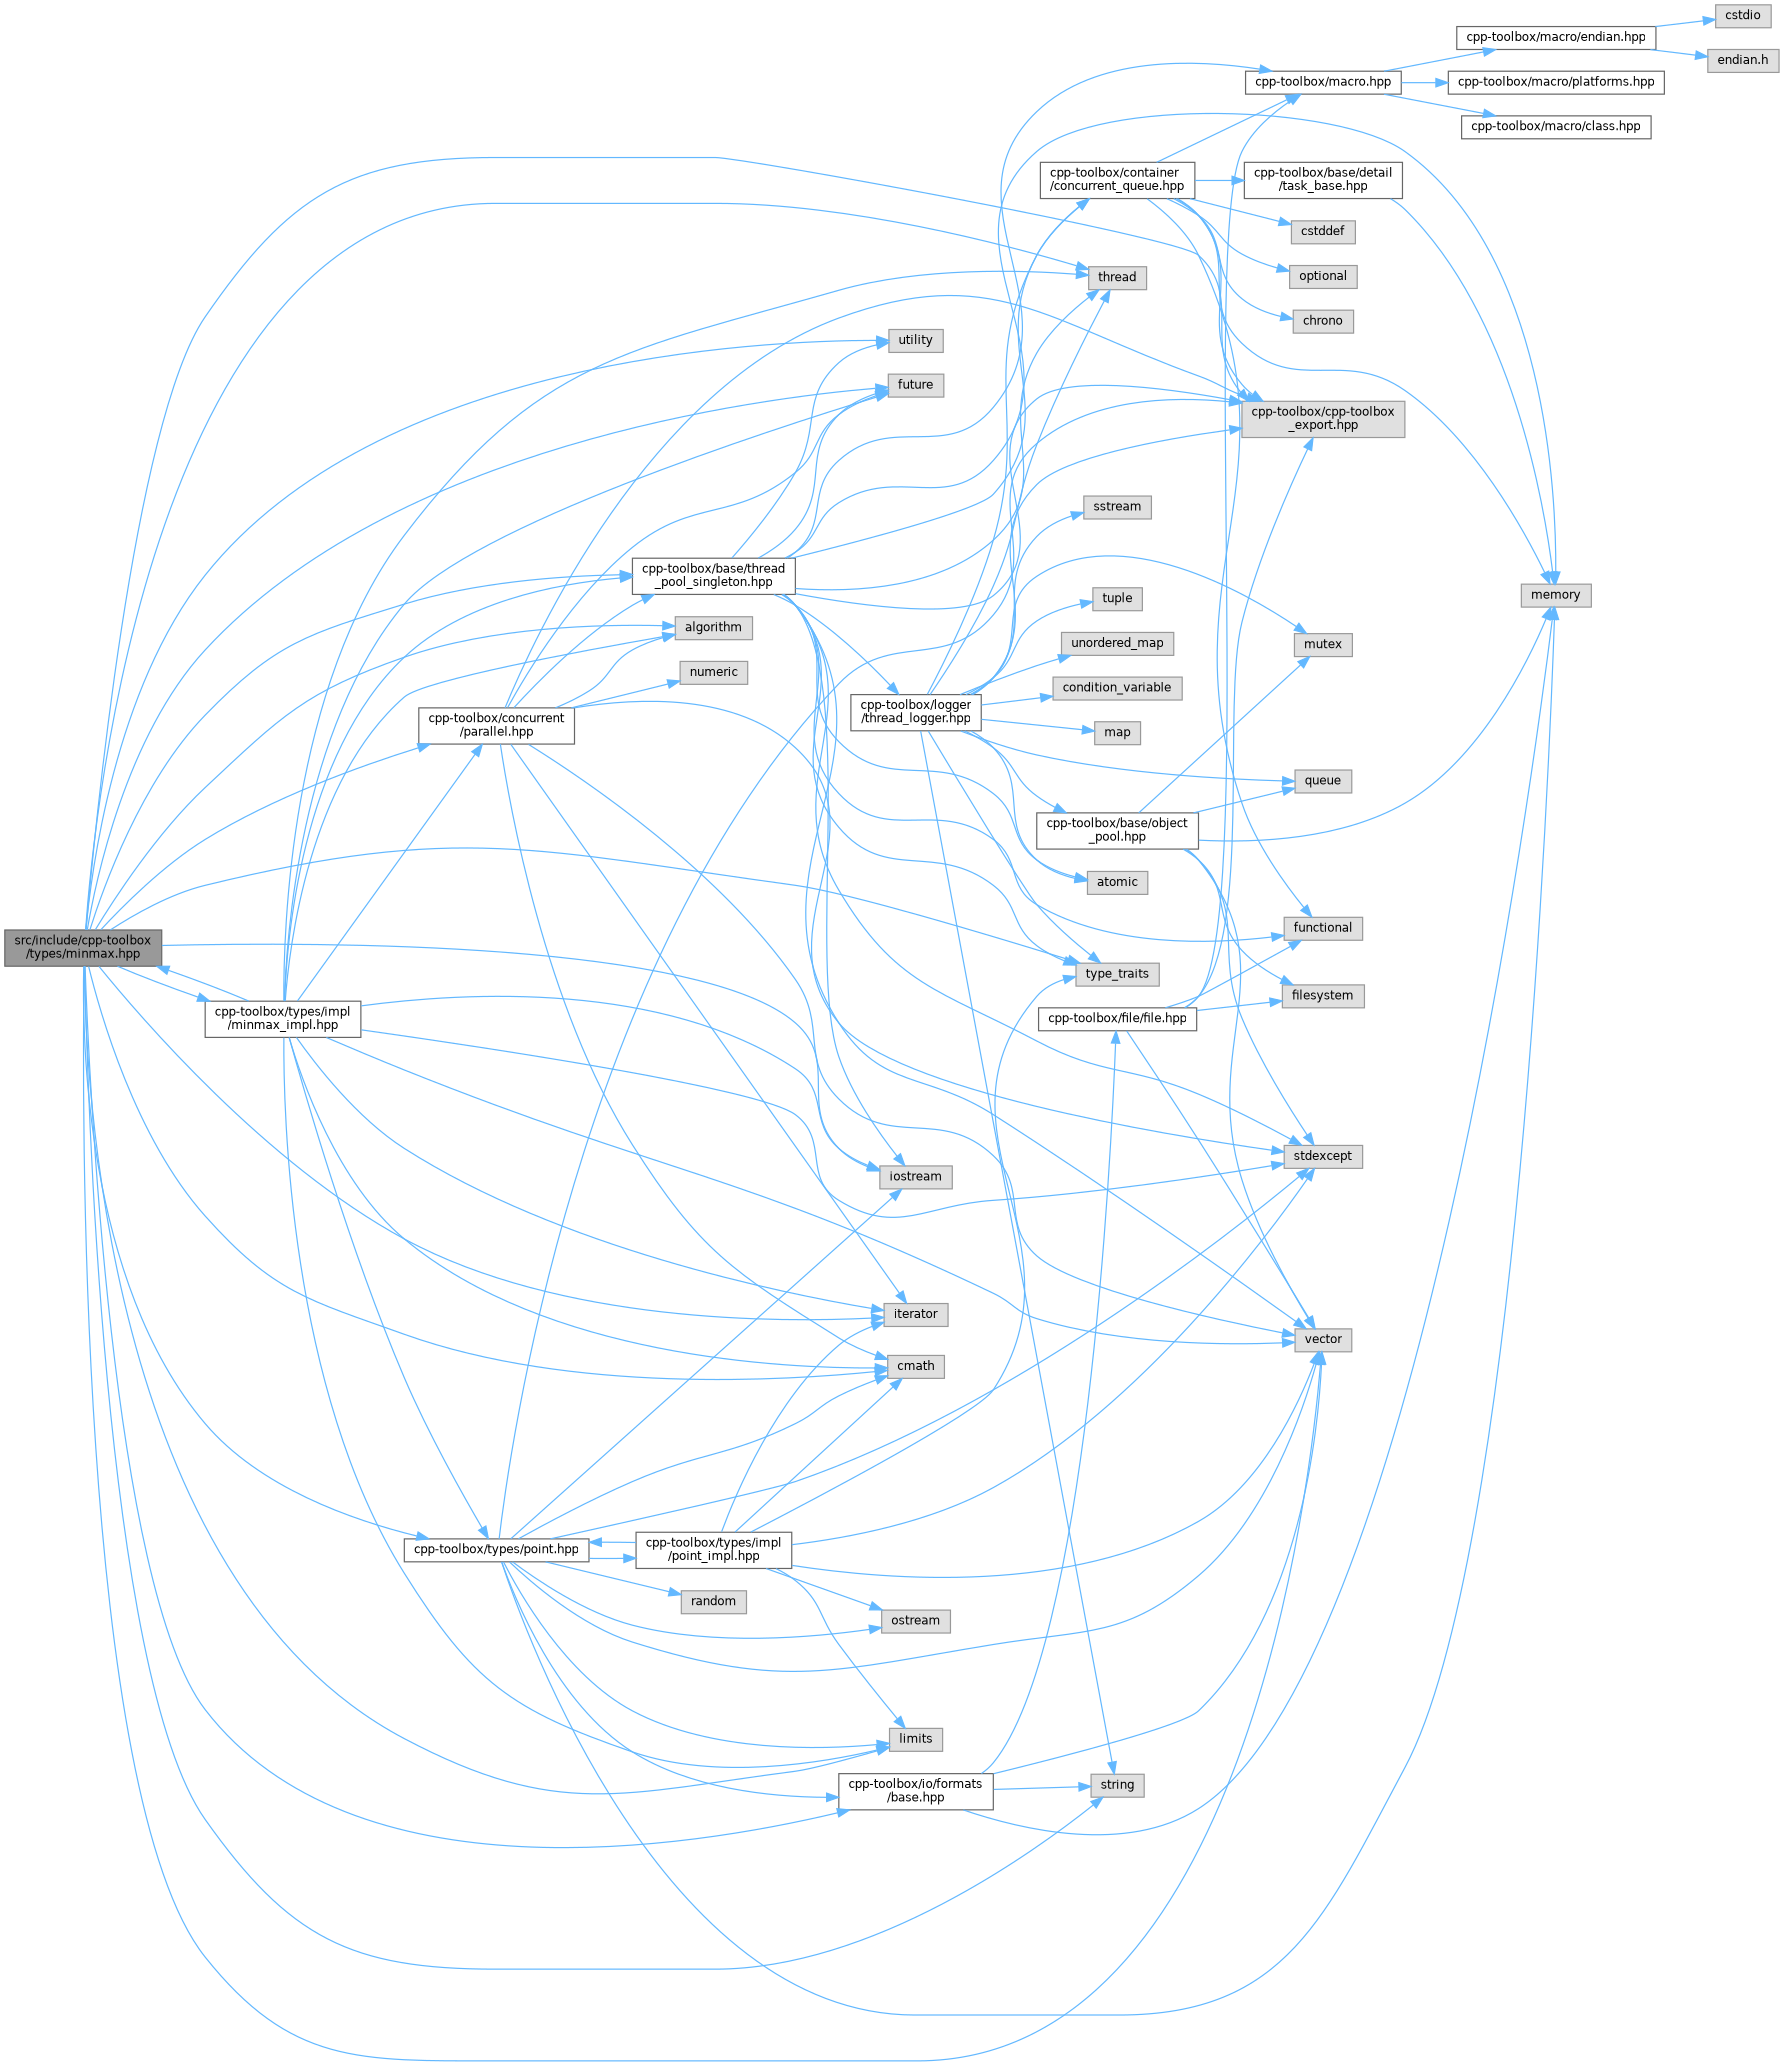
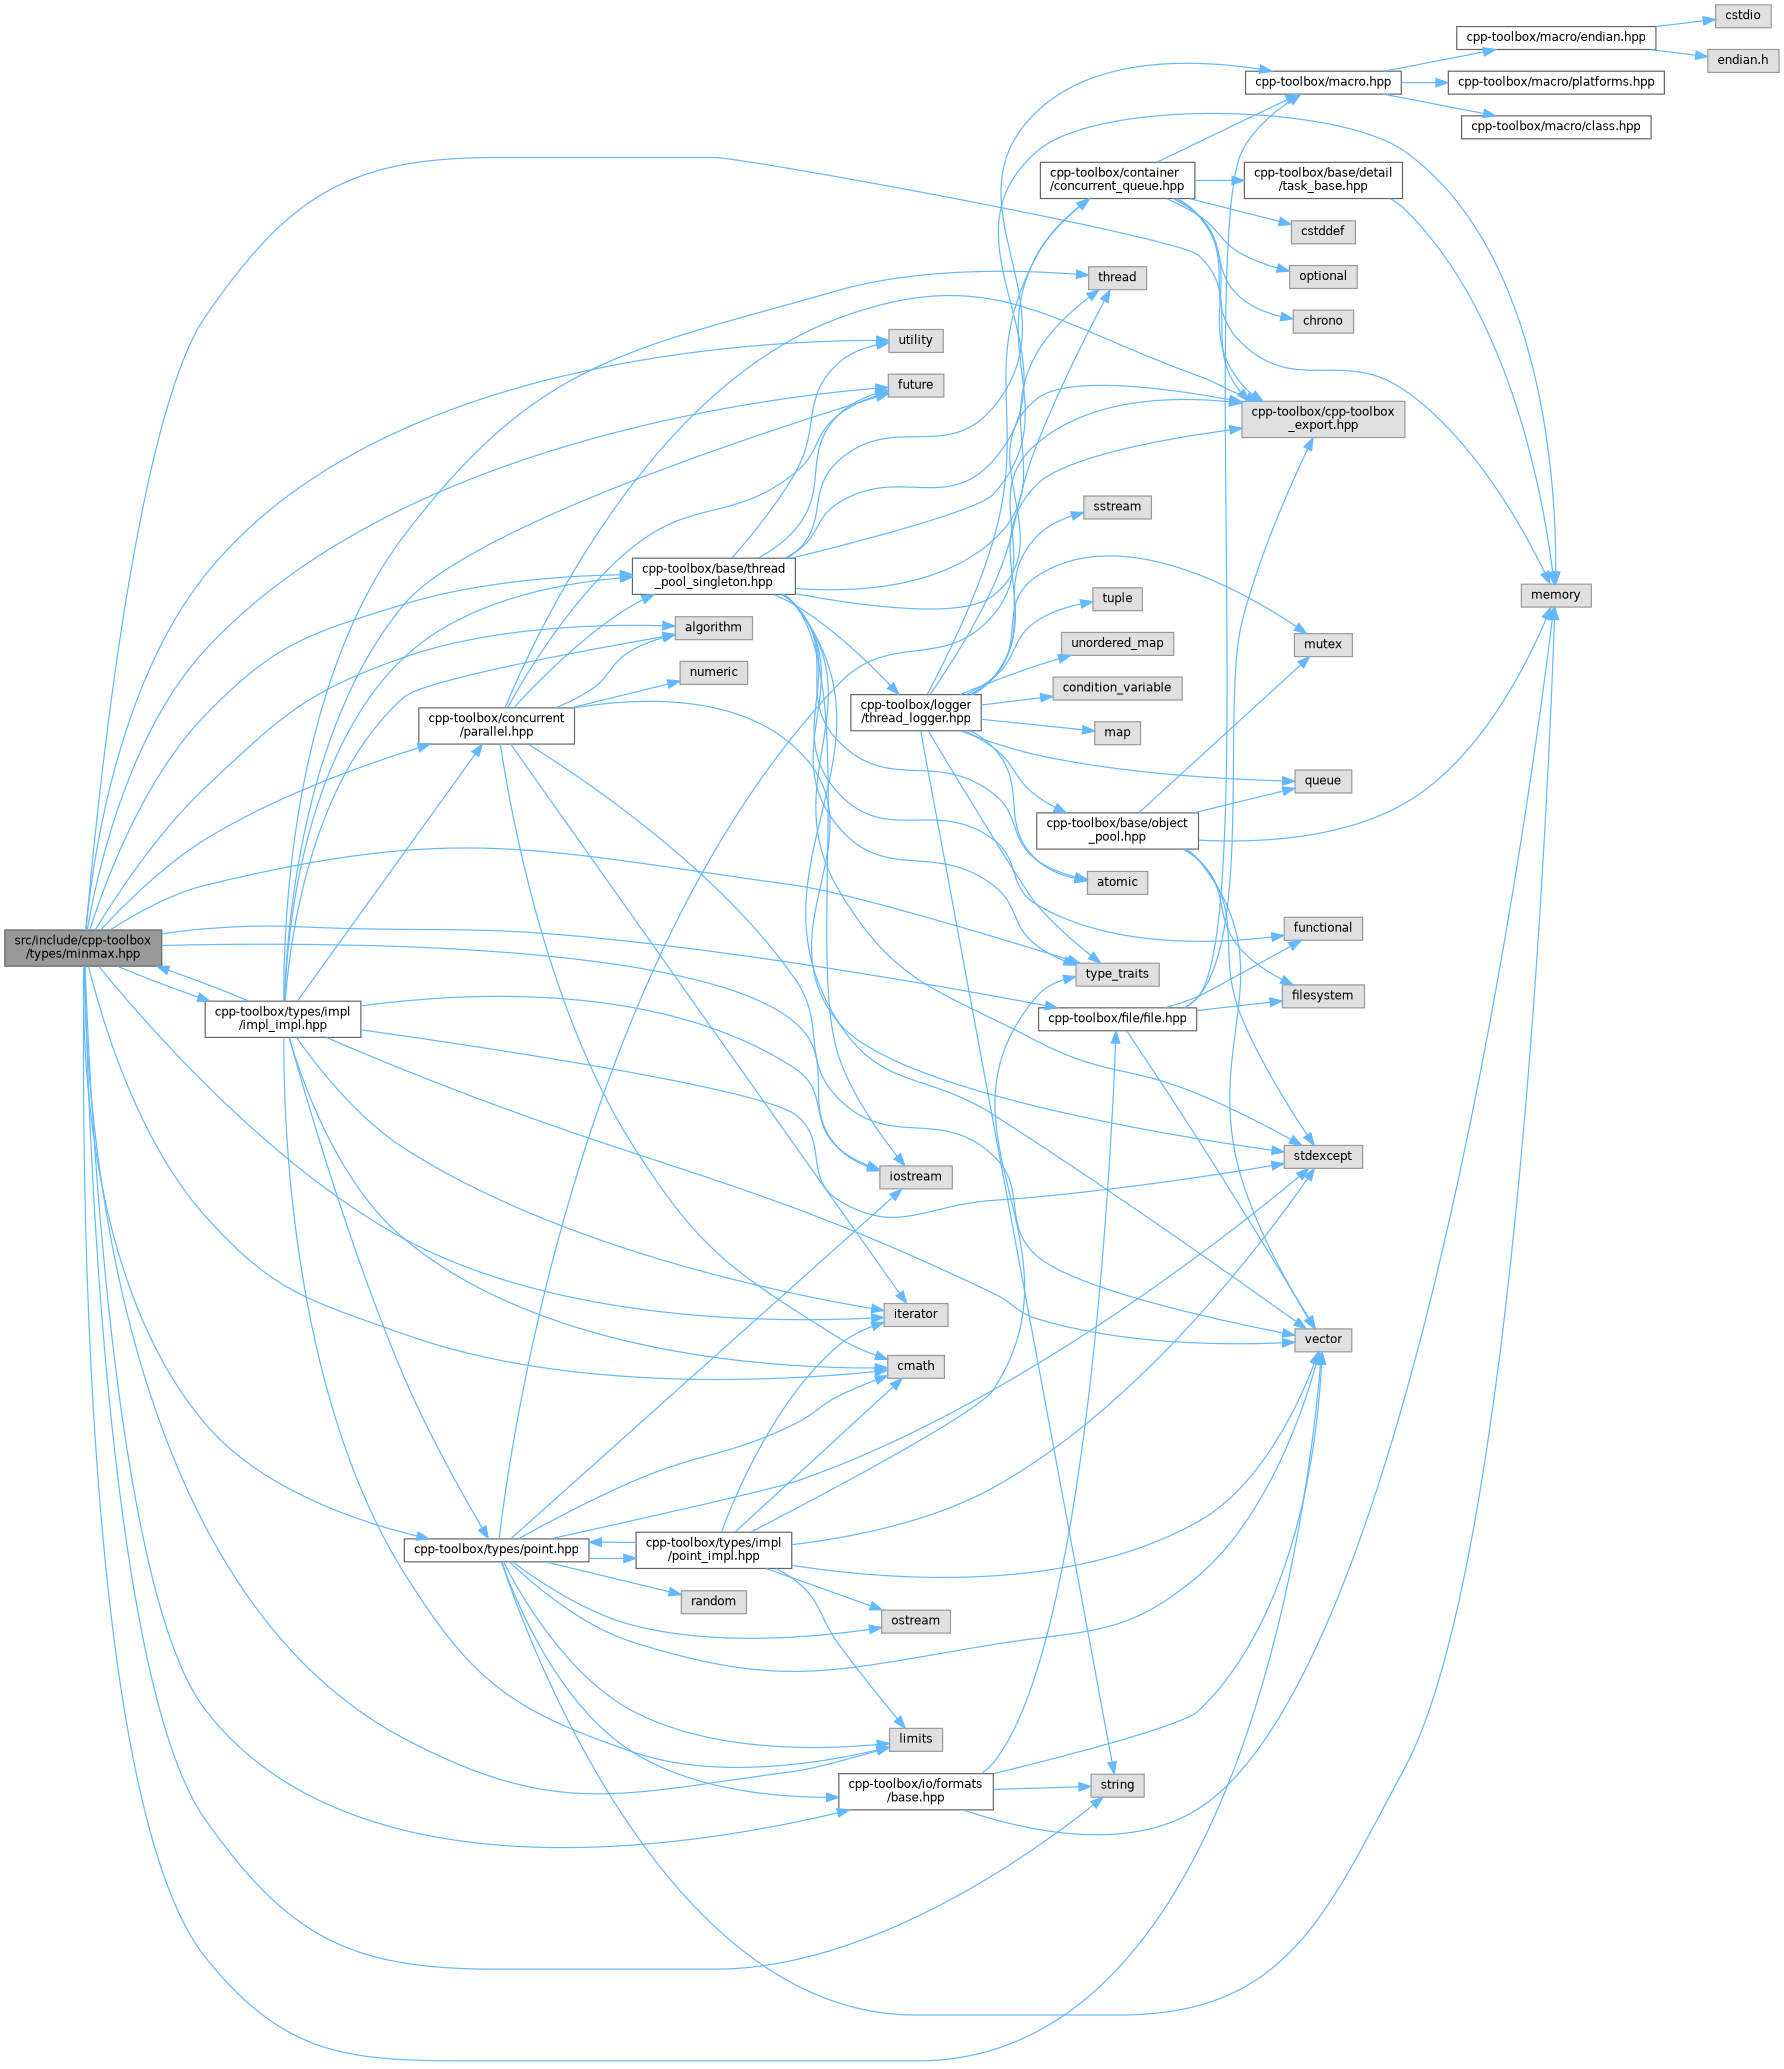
edge "src/include/cpp-toolbox /types/minmax.hpp" -> "thread": now "src/include/cpp-toolbox /types/minmax.hpp" -> "cpp-toolbox/file/file.hpp"
edge "cpp-toolbox/container /concurrent_queue.hpp" -> "functional": removed
node "cpp-toolbox/types/impl /minmax_impl.hpp": label "cpp-toolbox/types/impl /minmax_impl.hpp" -> "cpp-toolbox/types/impl /impl_impl.hpp"
